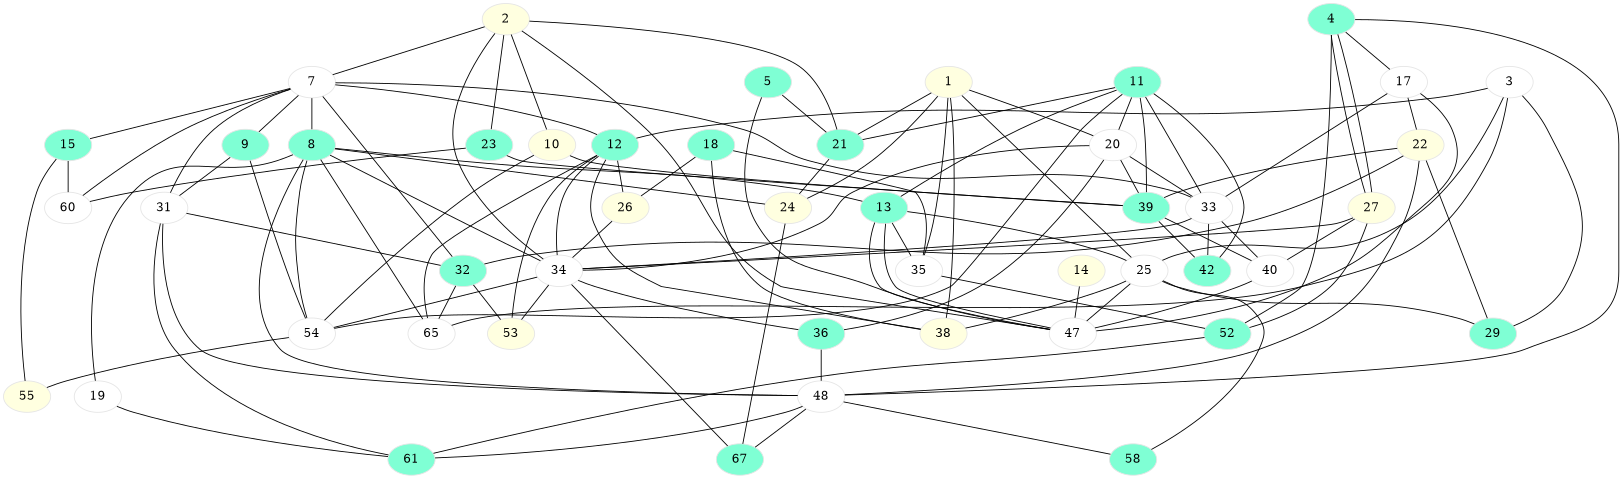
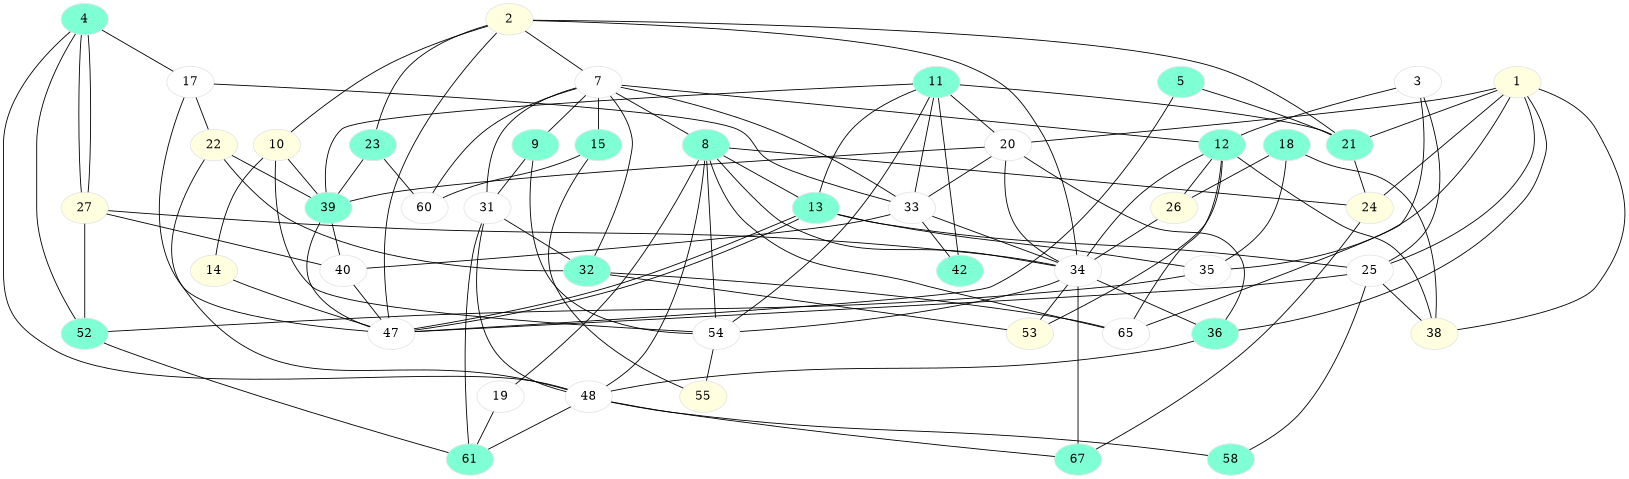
edge "10" -- "14": added
edge "39" -- "42": now "39" -- "47"
edge "1" -- "36": added
node "29": removed
